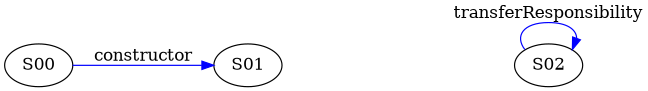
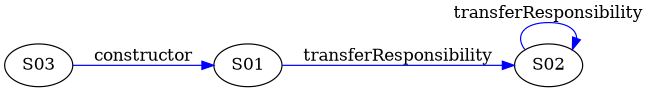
node "S00": label "S00" -> "S03"
edge "S01" -> "S02": added, label "transferResponsibility"
